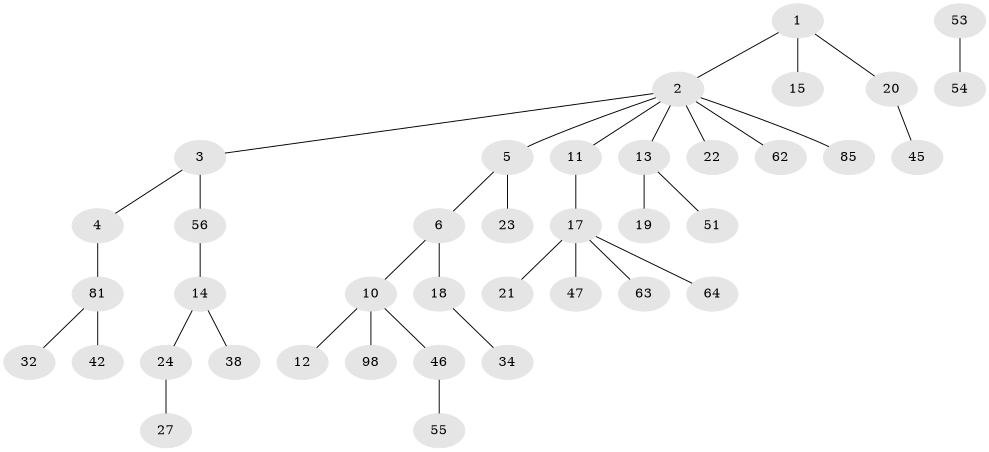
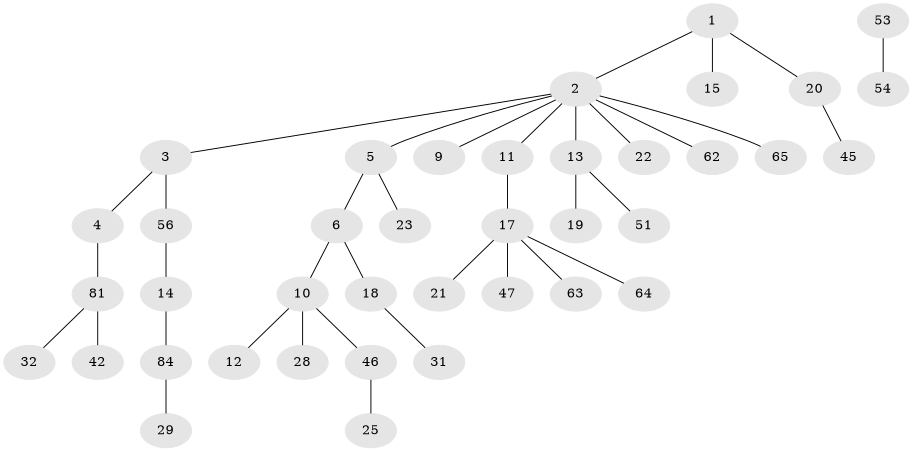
node "9": added
node "85": label "85" -> "65"
node "24": label "24" -> "84"
node "38": removed
node "98": label "98" -> "28"
node "34": label "34" -> "31"
node "27": label "27" -> "29"
node "55": label "55" -> "25"
